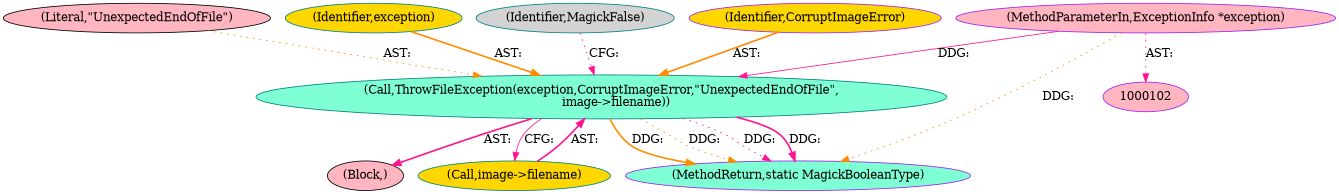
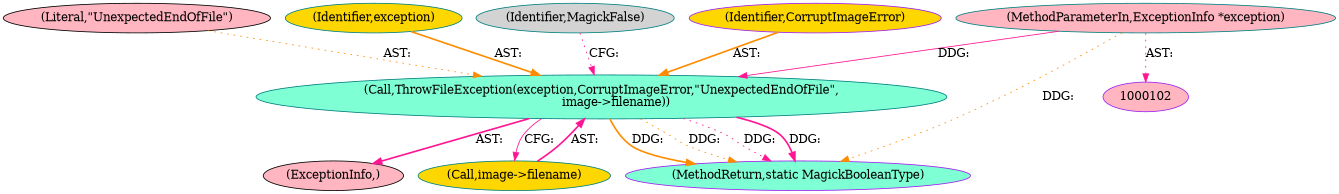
node "(MethodParameterIn,ExceptionInfo *exception)": color purple -> teal
node "(Block,)": label "(Block,)" -> "(ExceptionInfo,)"
